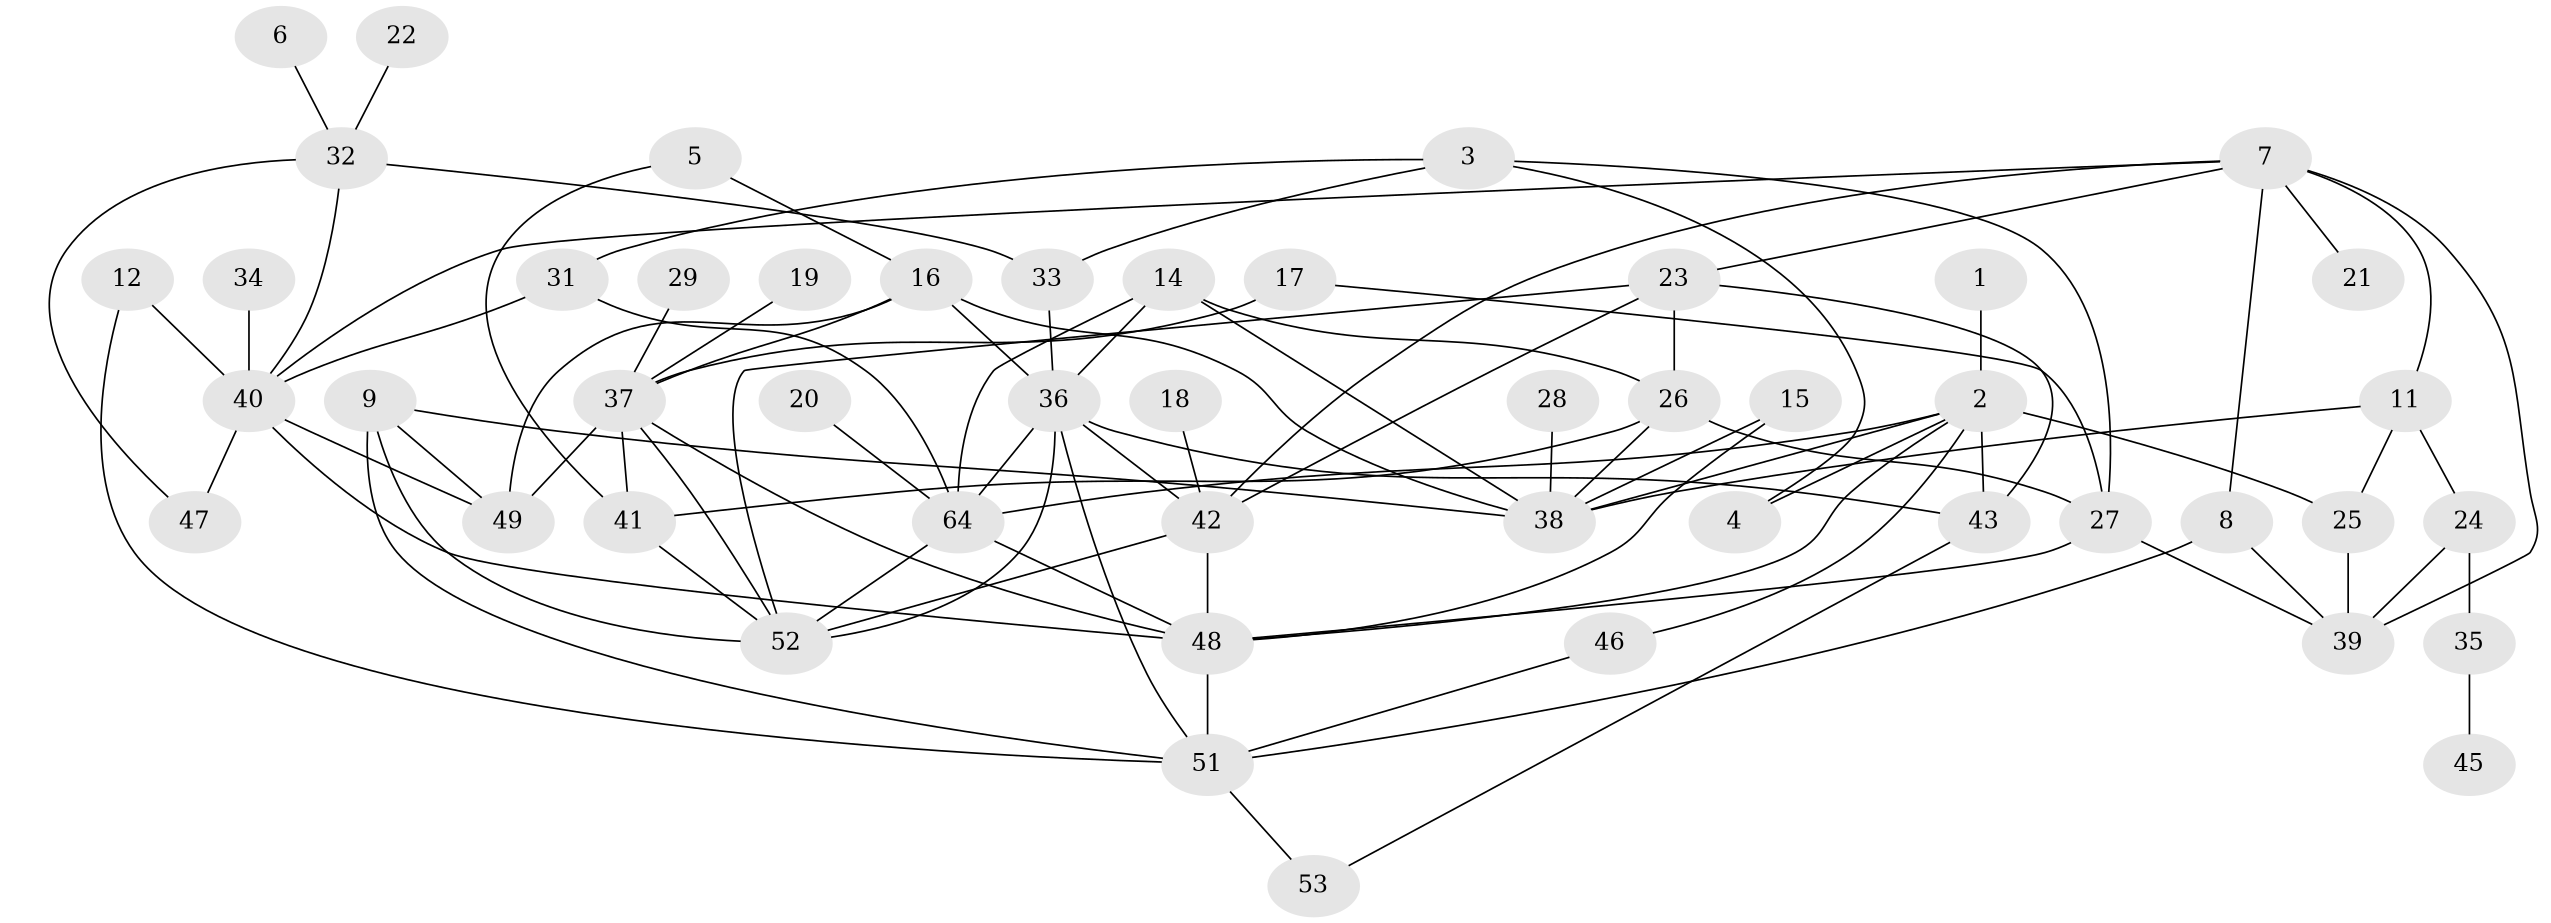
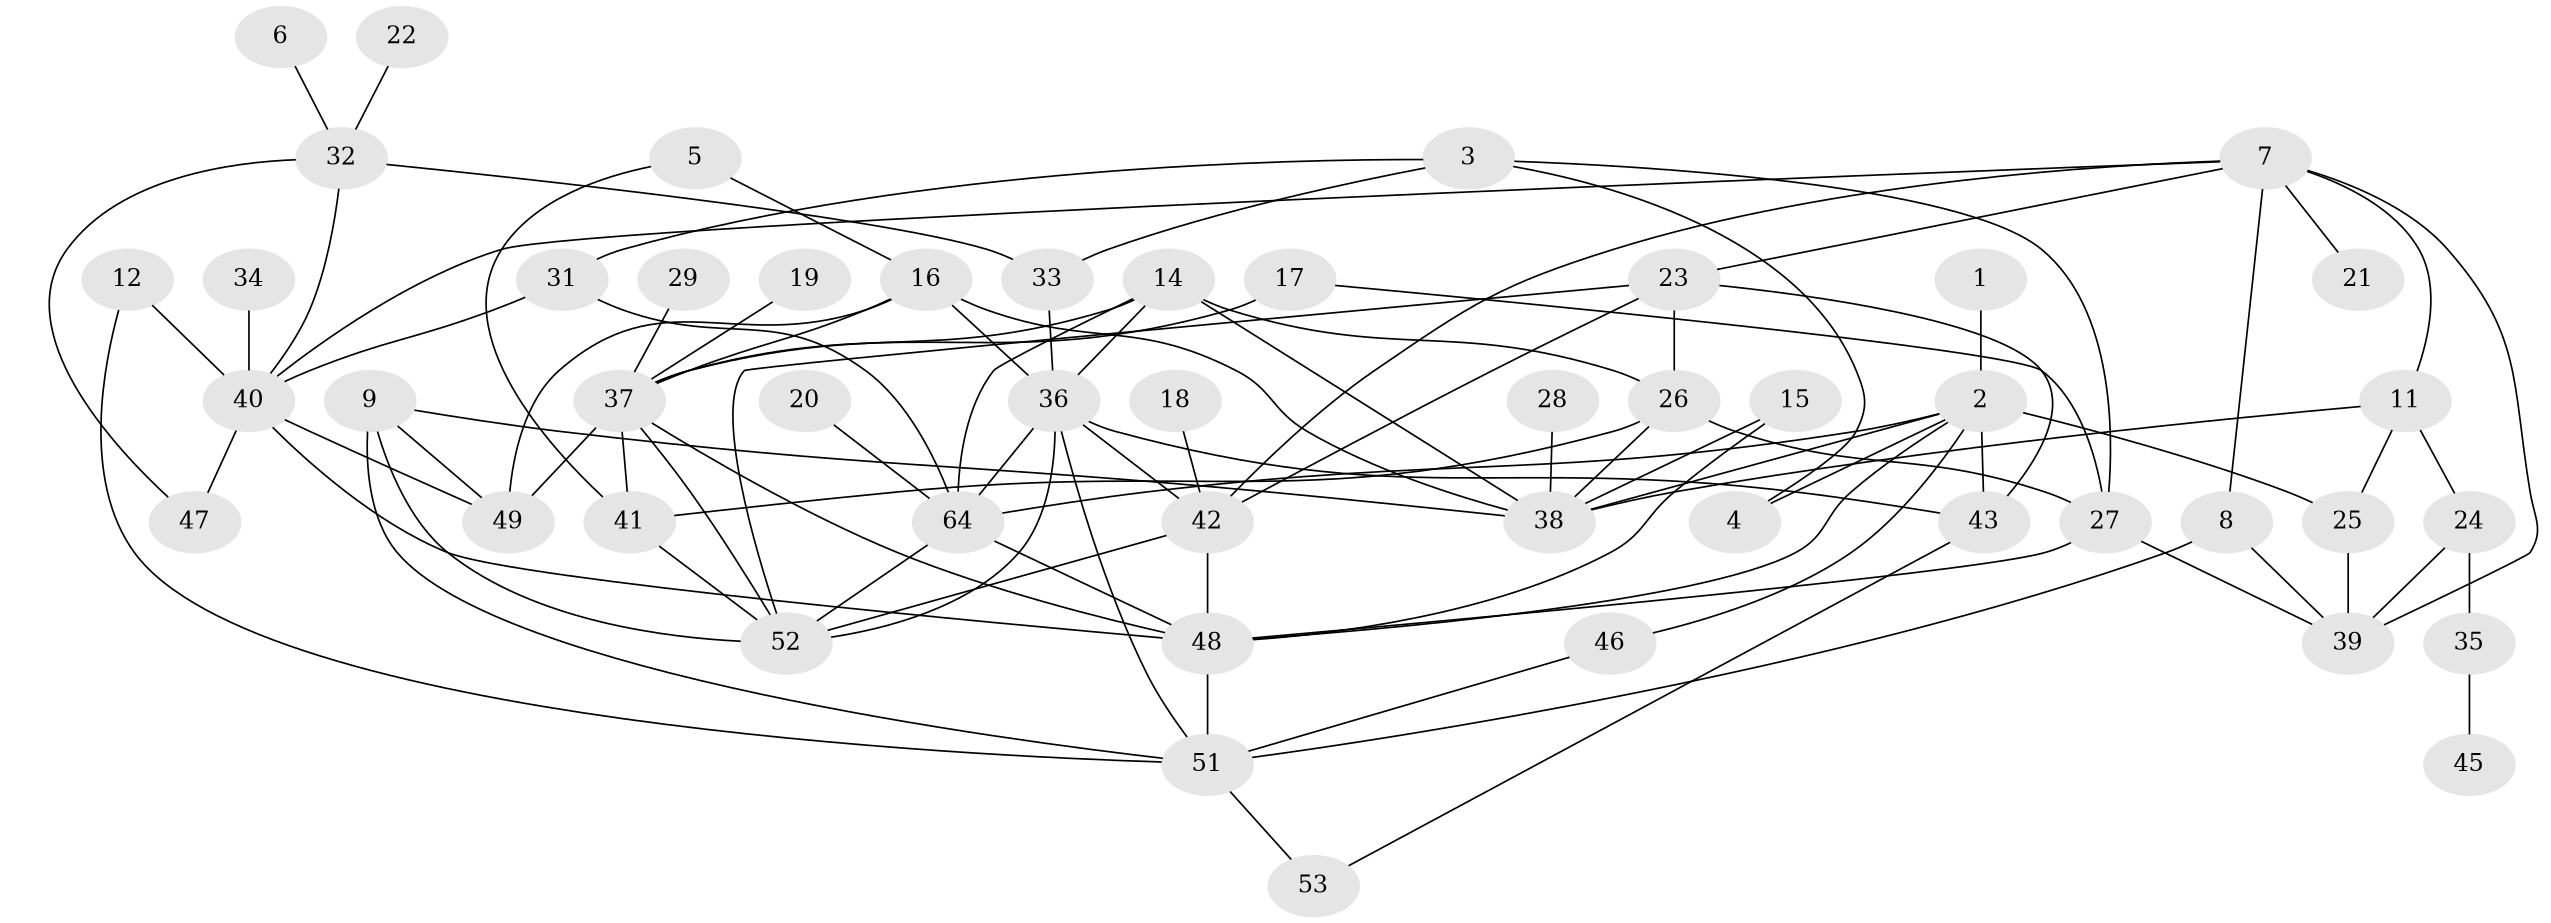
edge "14" -- "37": added
